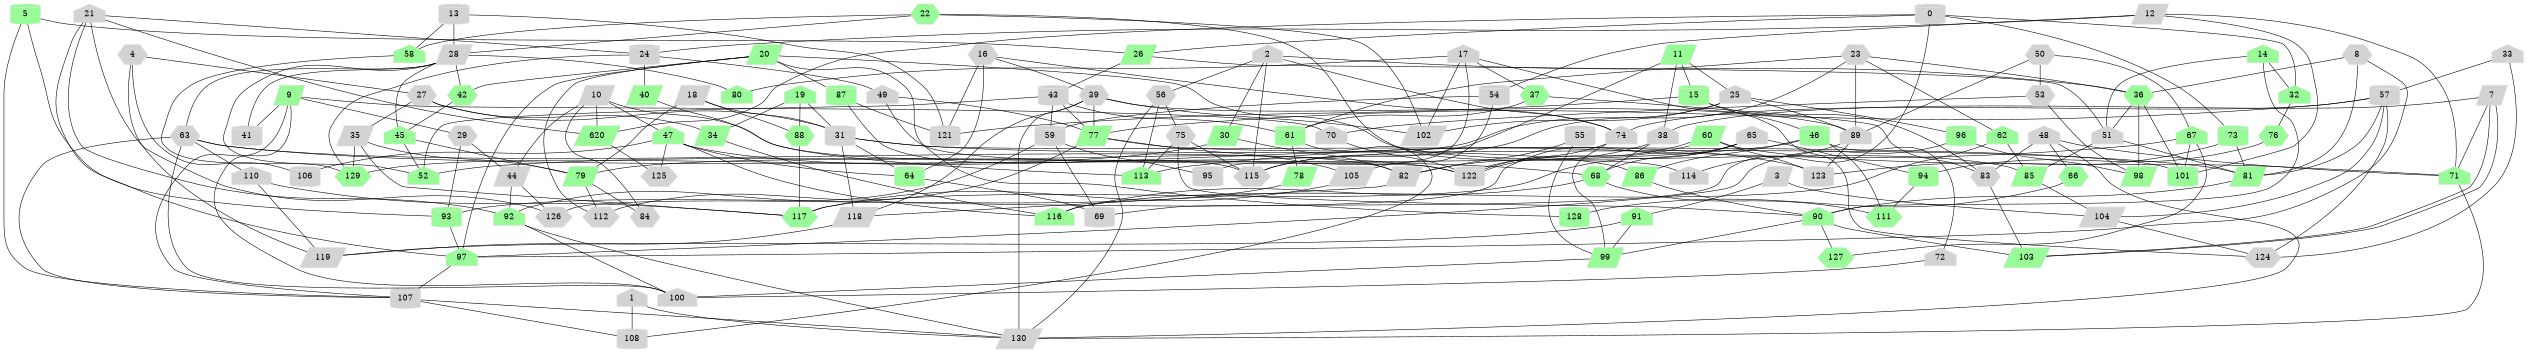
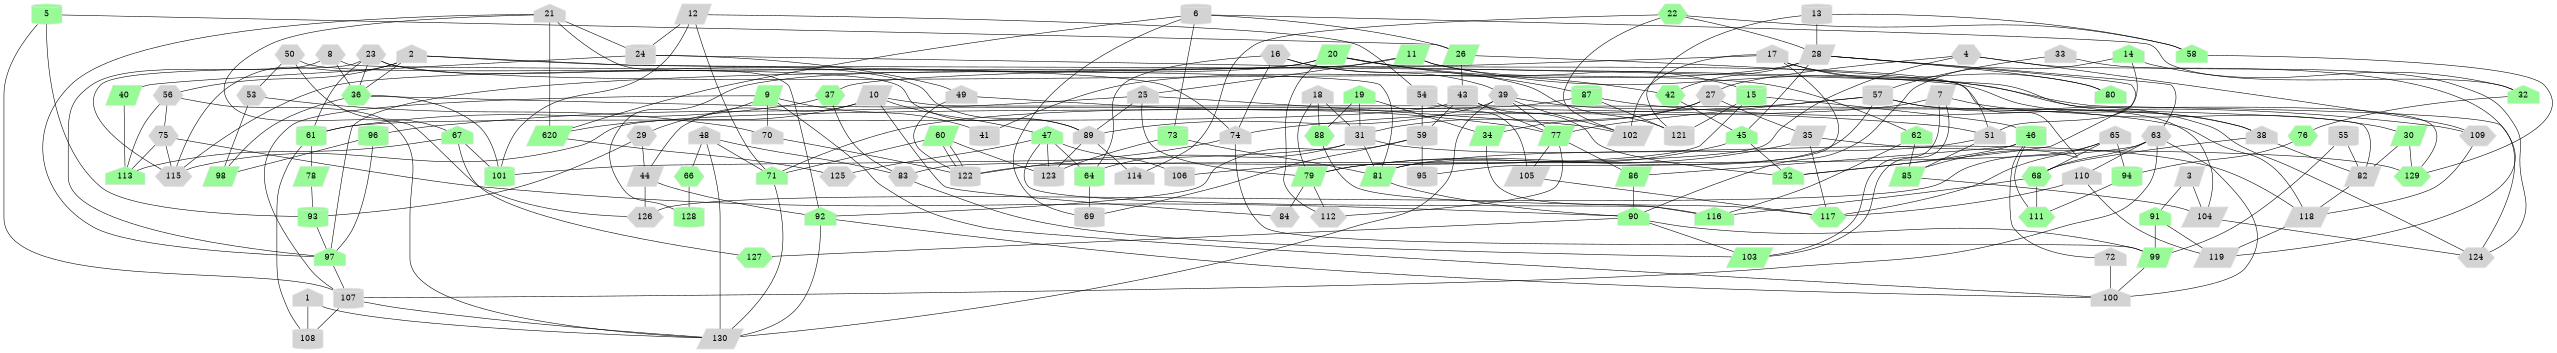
node "0": label "0" -> "6"
node "18": shape parallelogram -> house
node "109": added
